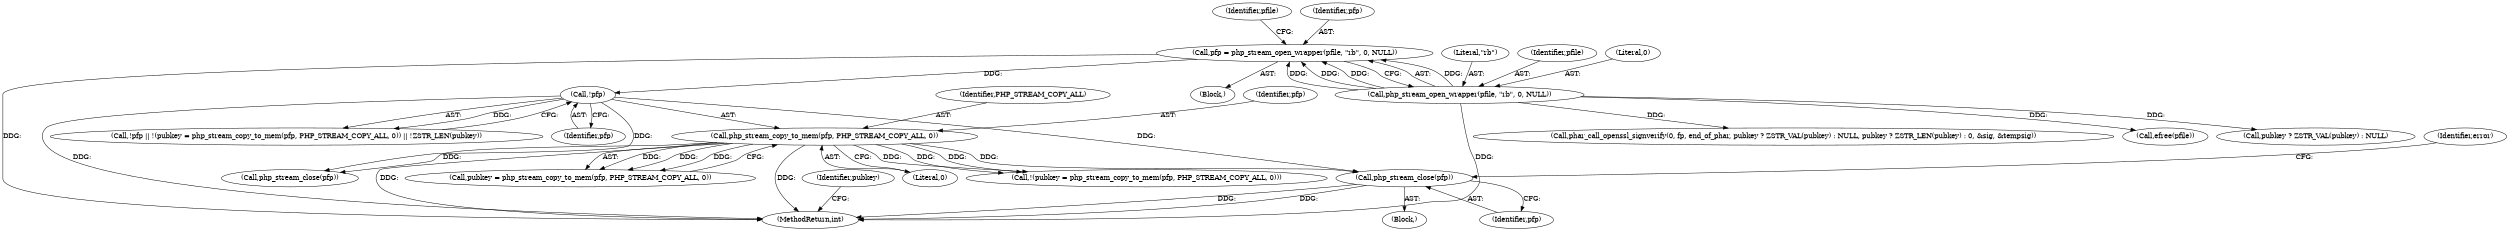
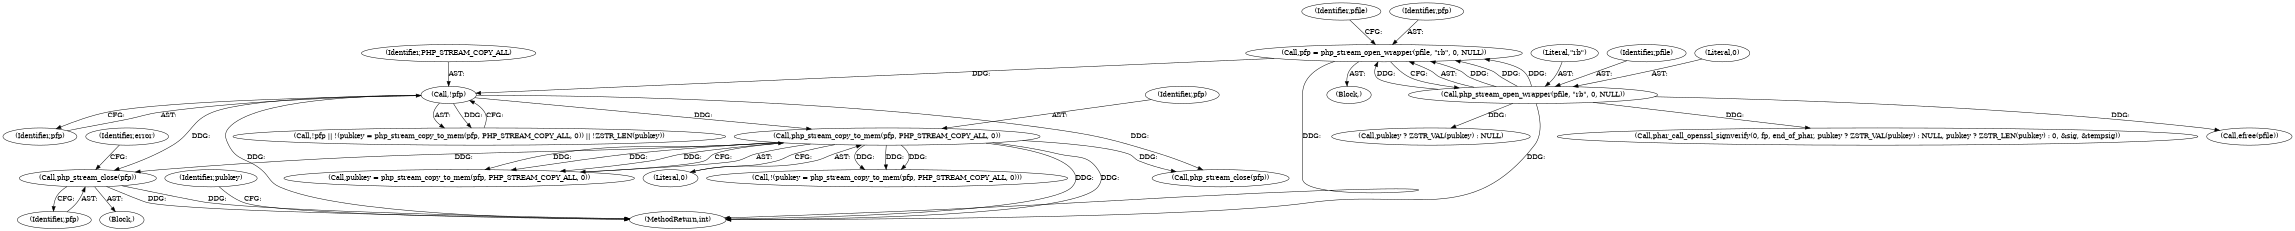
edge "(Identifier,PHP_STREAM_COPY_ALL)" -> "(Call,php_stream_copy_to_mem(pfp, PHP_STREAM_COPY_ALL, 0))": now "(Identifier,PHP_STREAM_COPY_ALL)" -> "(Call,!pfp)"
edge "(Call,!pfp)" -> "(Call,php_stream_copy_to_mem(pfp, PHP_STREAM_COPY_ALL, 0))": label "AST: " -> "DDG: "
